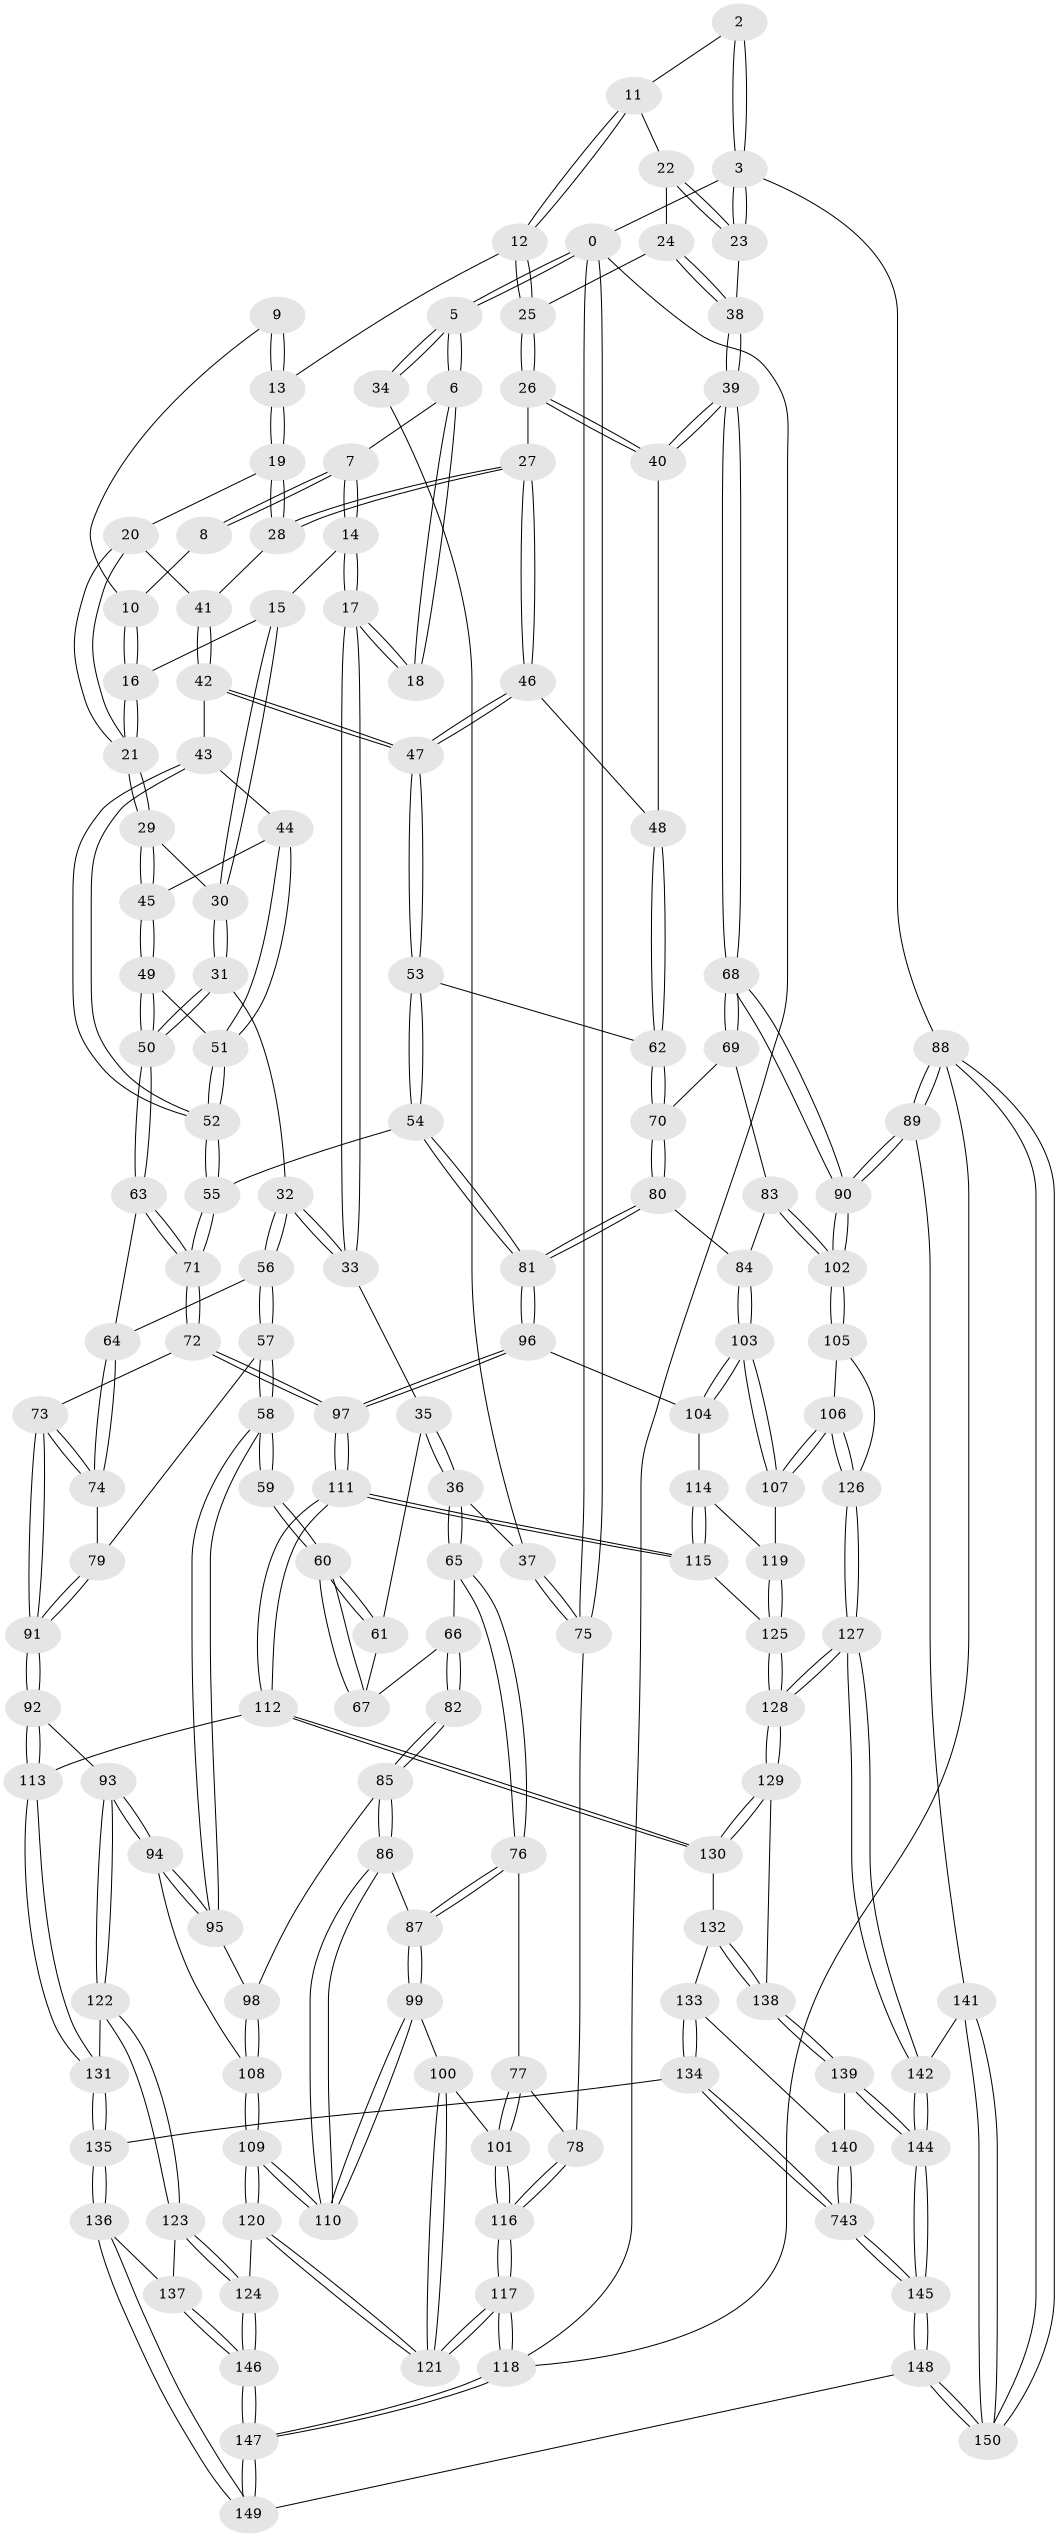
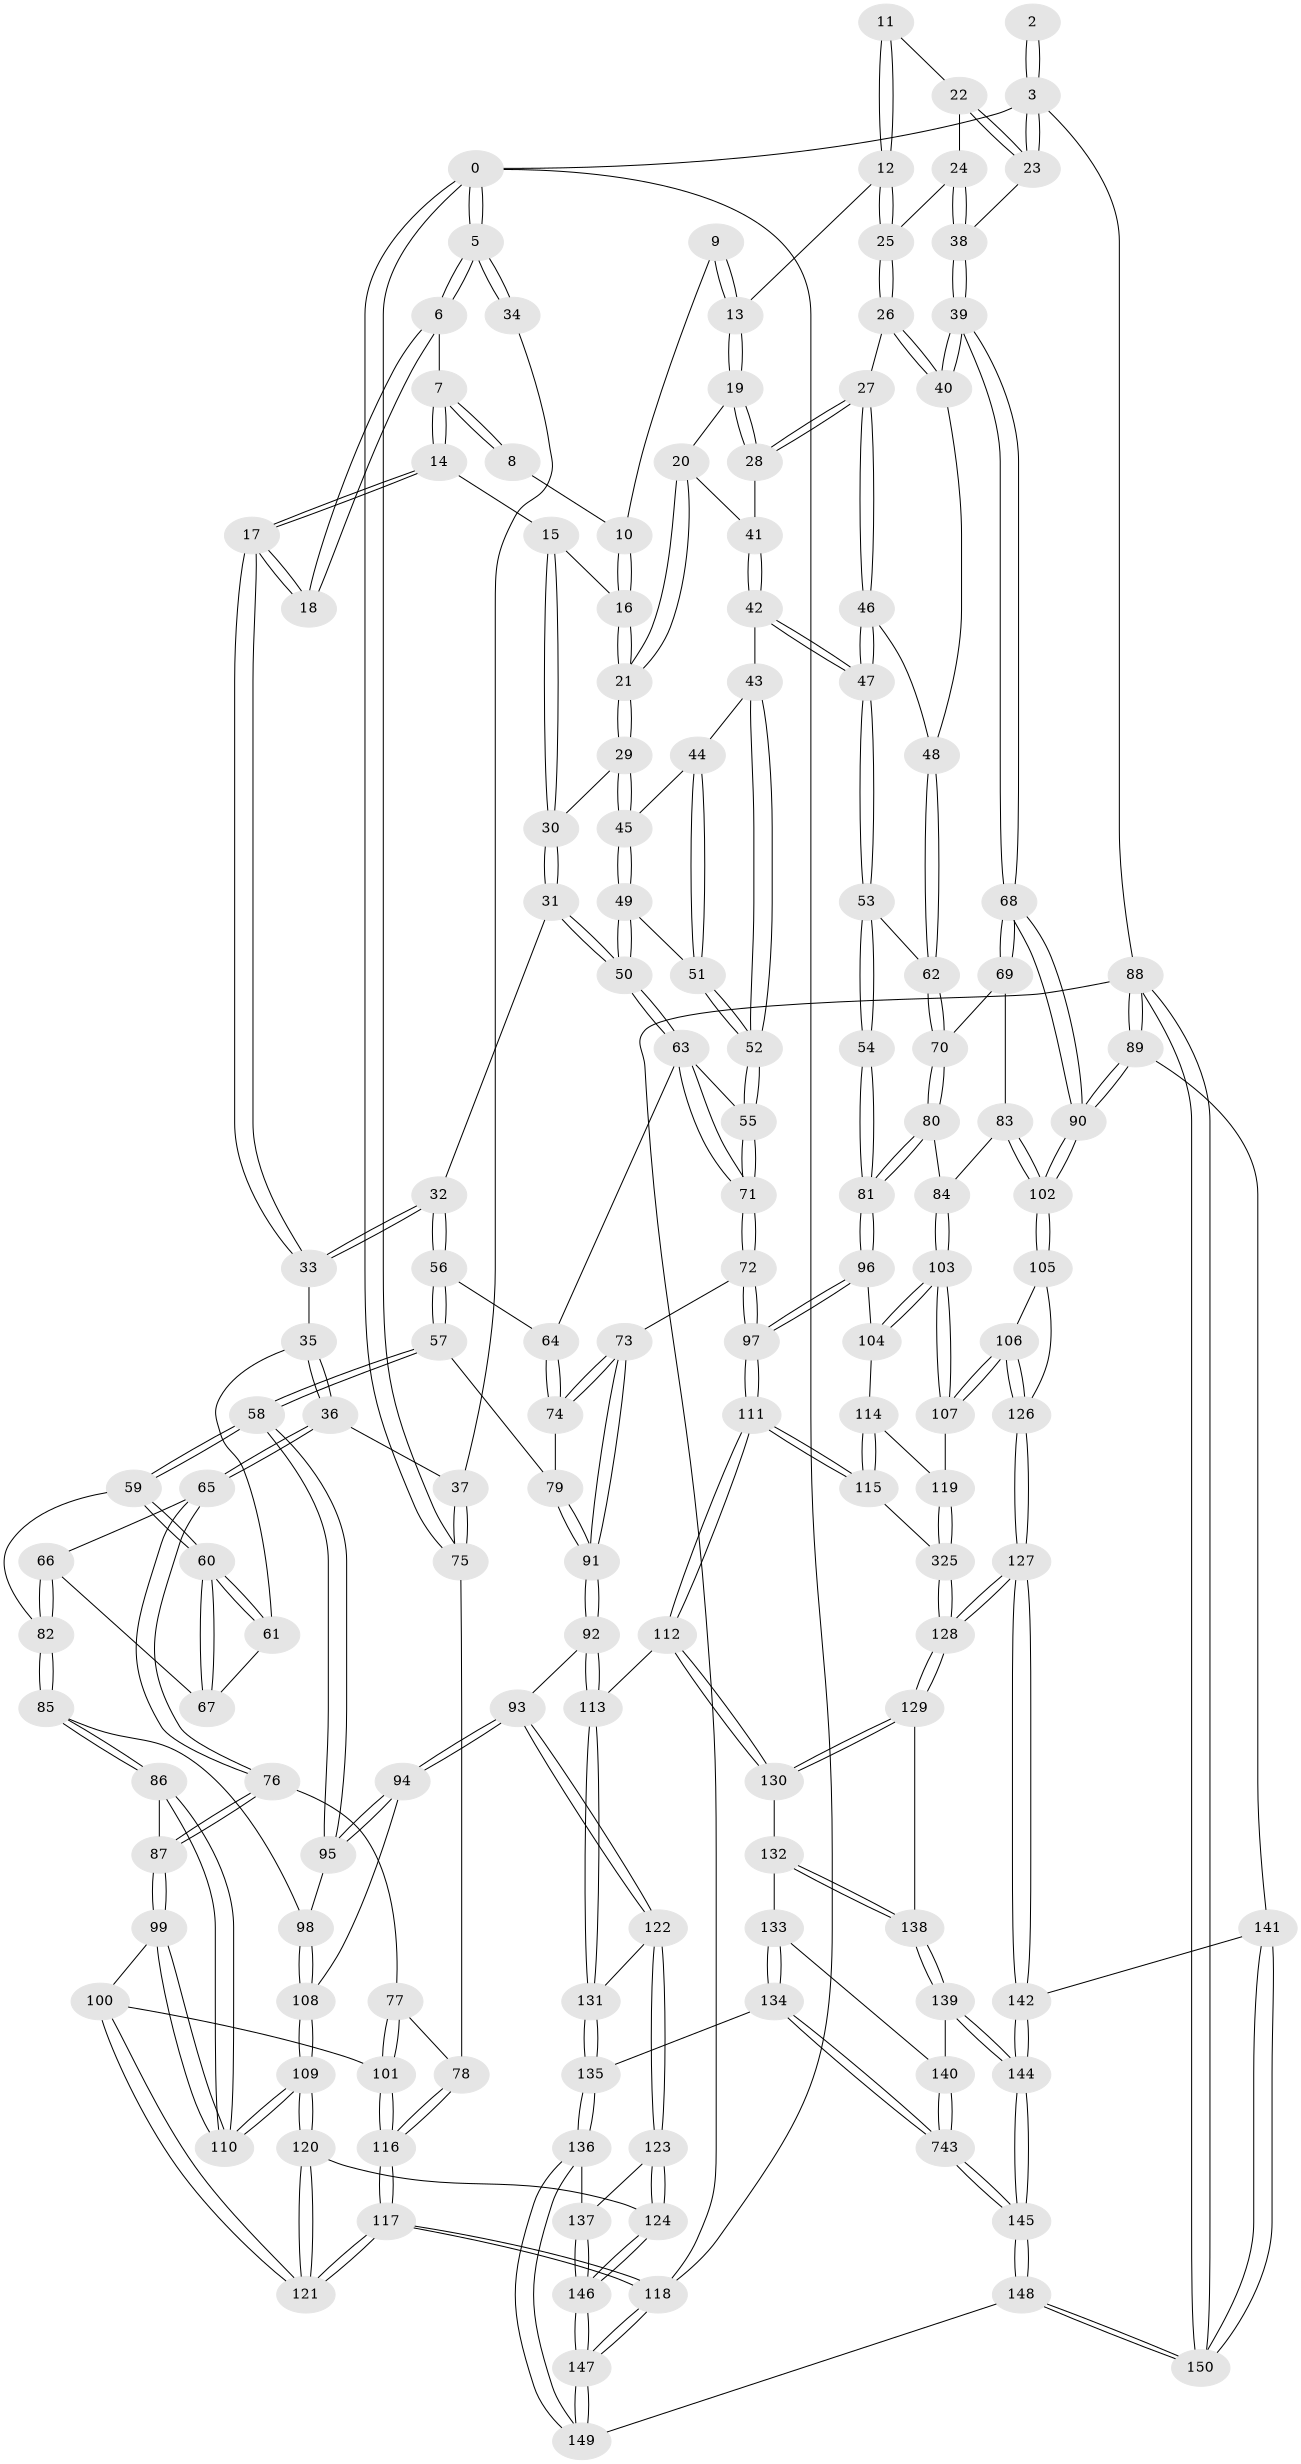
edge "2" -- "11": removed
edge "54" -- "55": now "63" -- "55"
edge "59" -- "82": added
node "125": label "125" -> "325"
